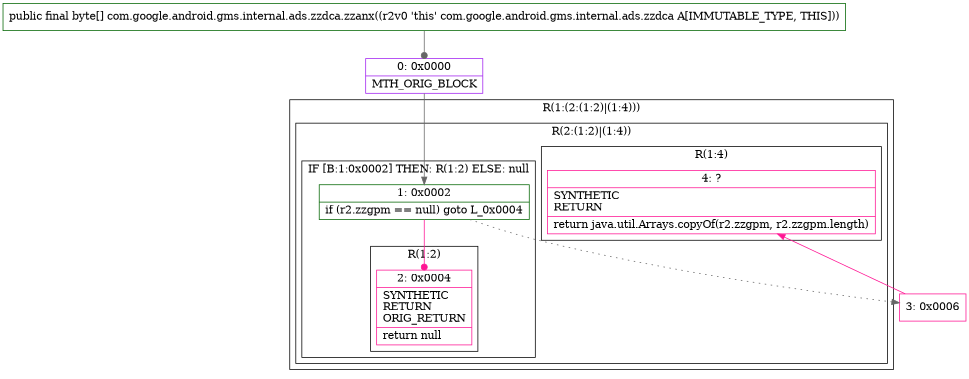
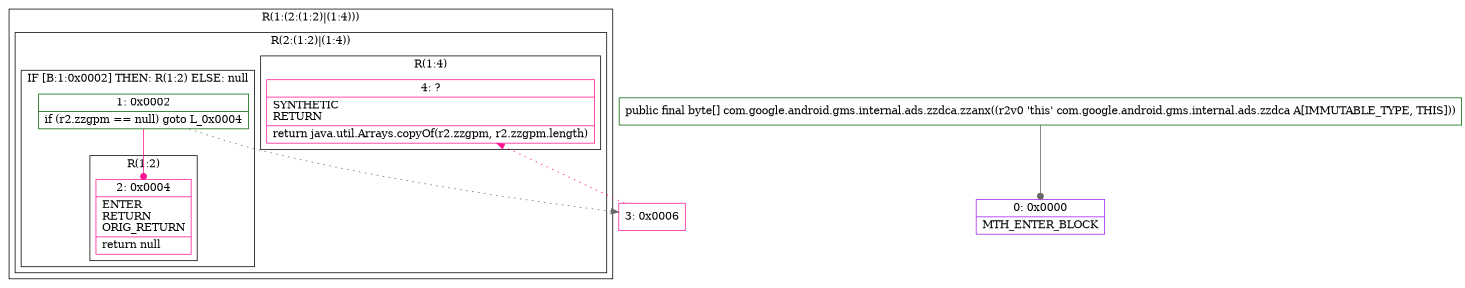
node "0: 0x0000": text "MTH_ORIG_BLOCK" -> "MTH_ENTER_BLOCK"
edge "0: 0x0000" -> "1: 0x0002": removed
edge "3: 0x0006" -> "4: ?": style solid -> dotted
node "2: 0x0004": text "SYNTHETIC" -> "ENTER"
